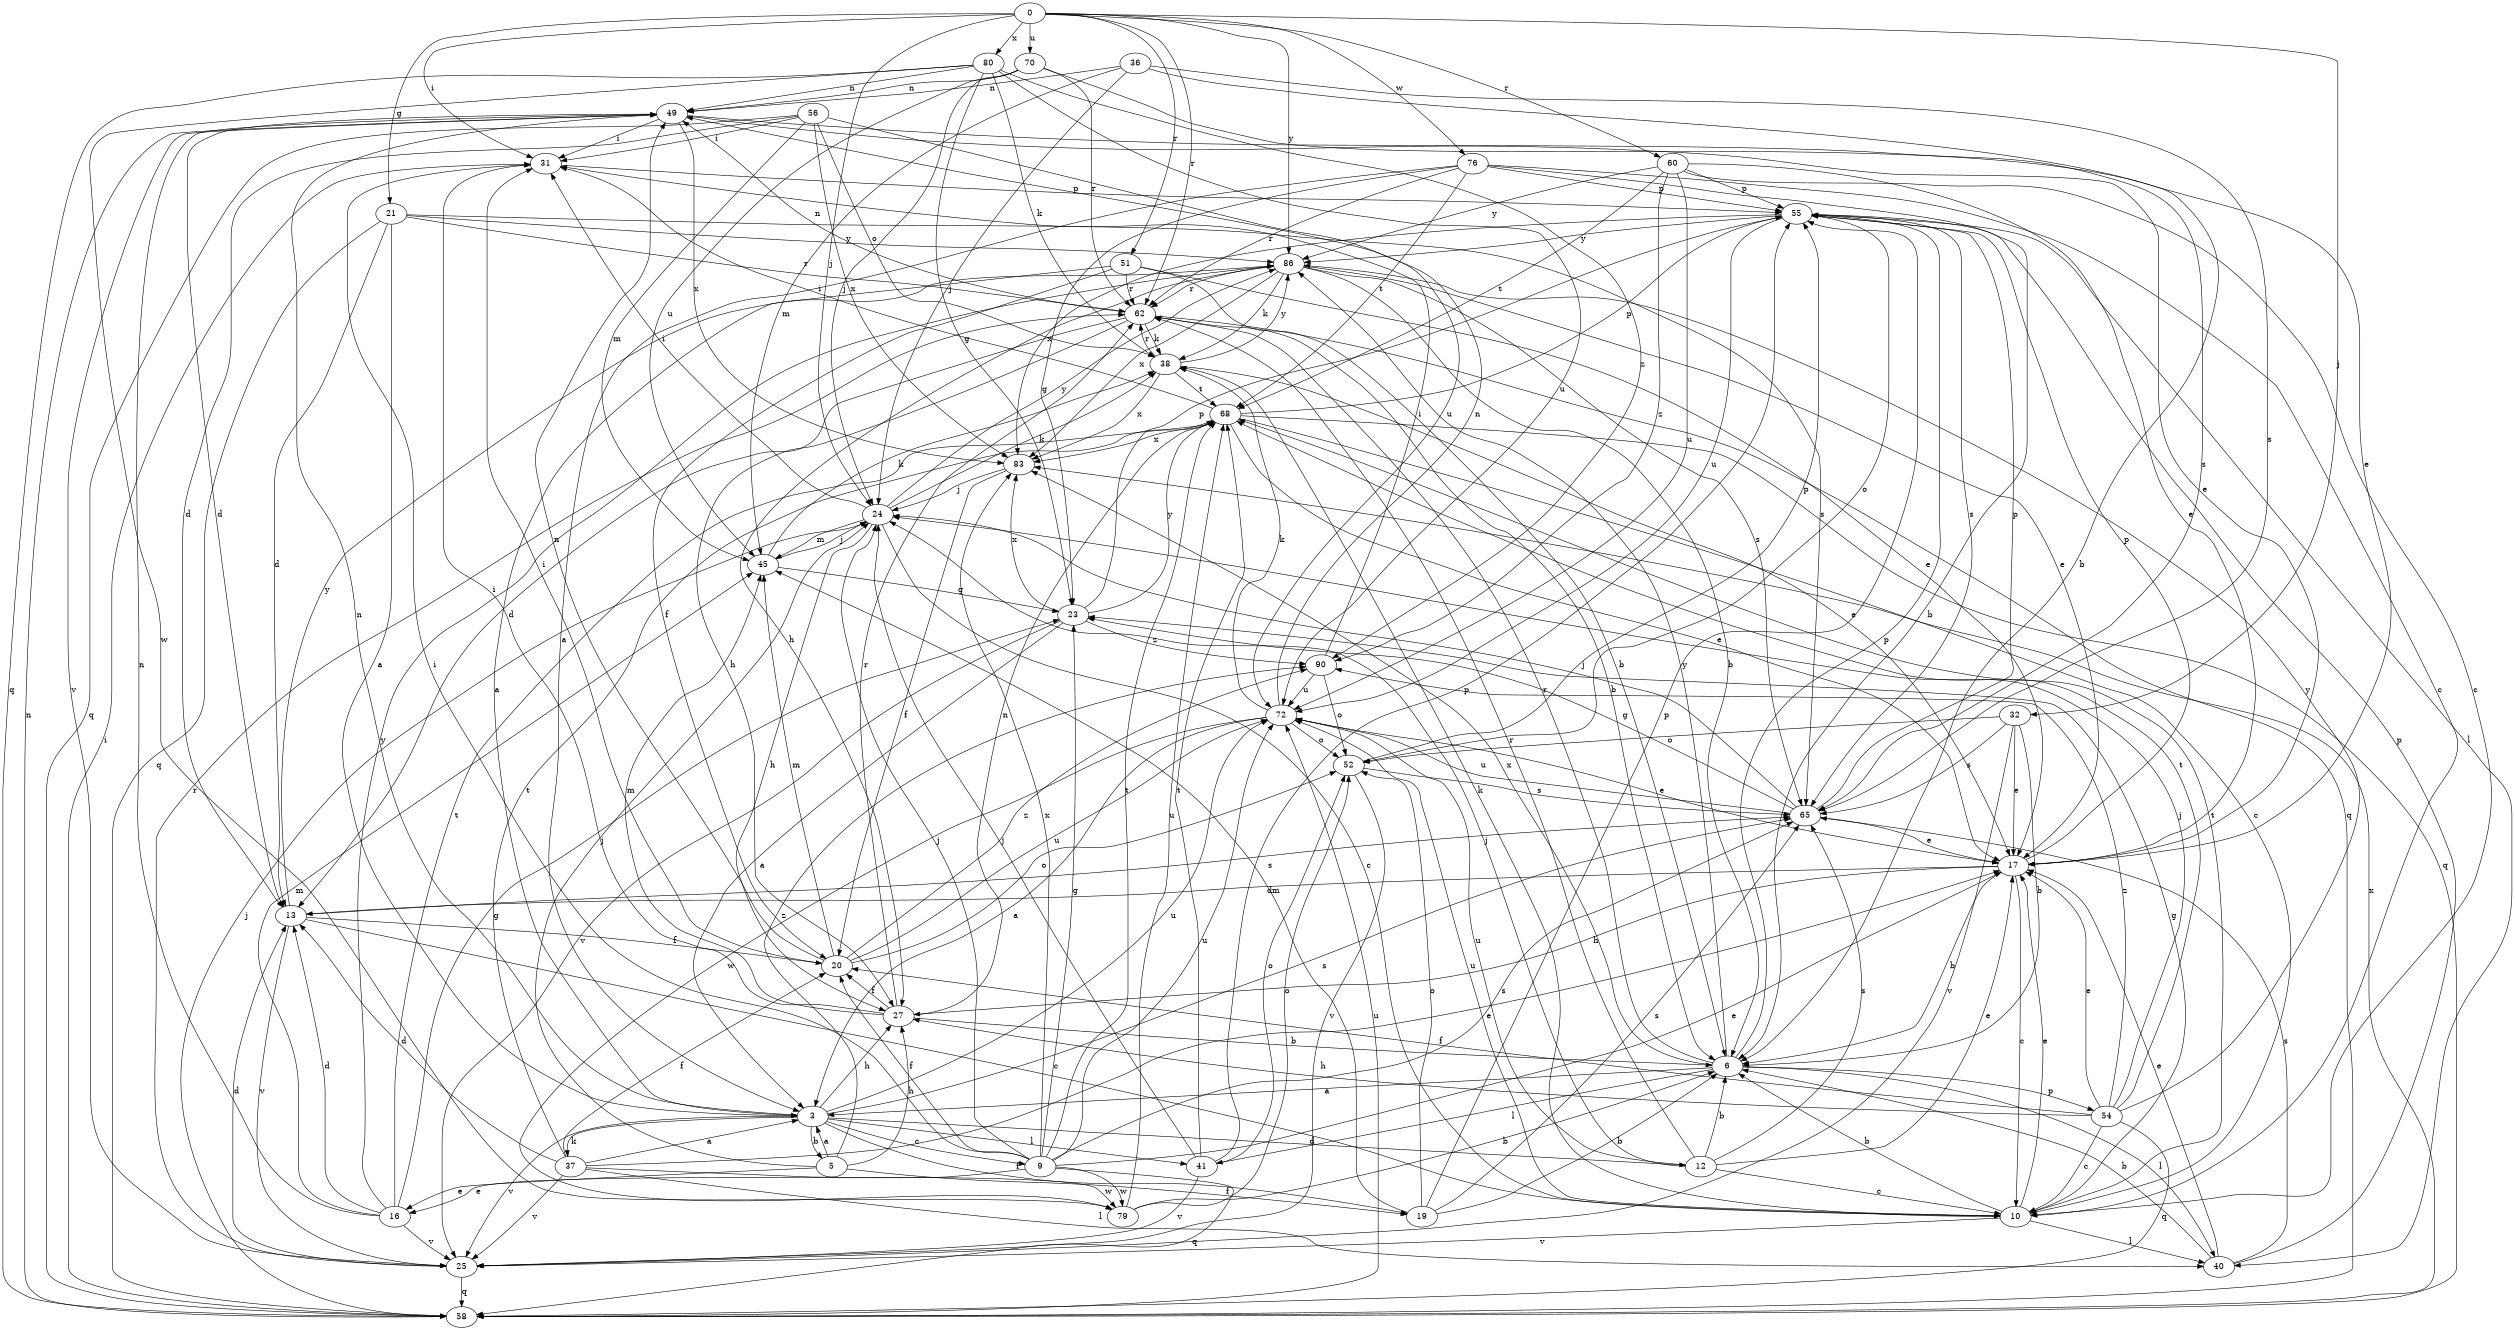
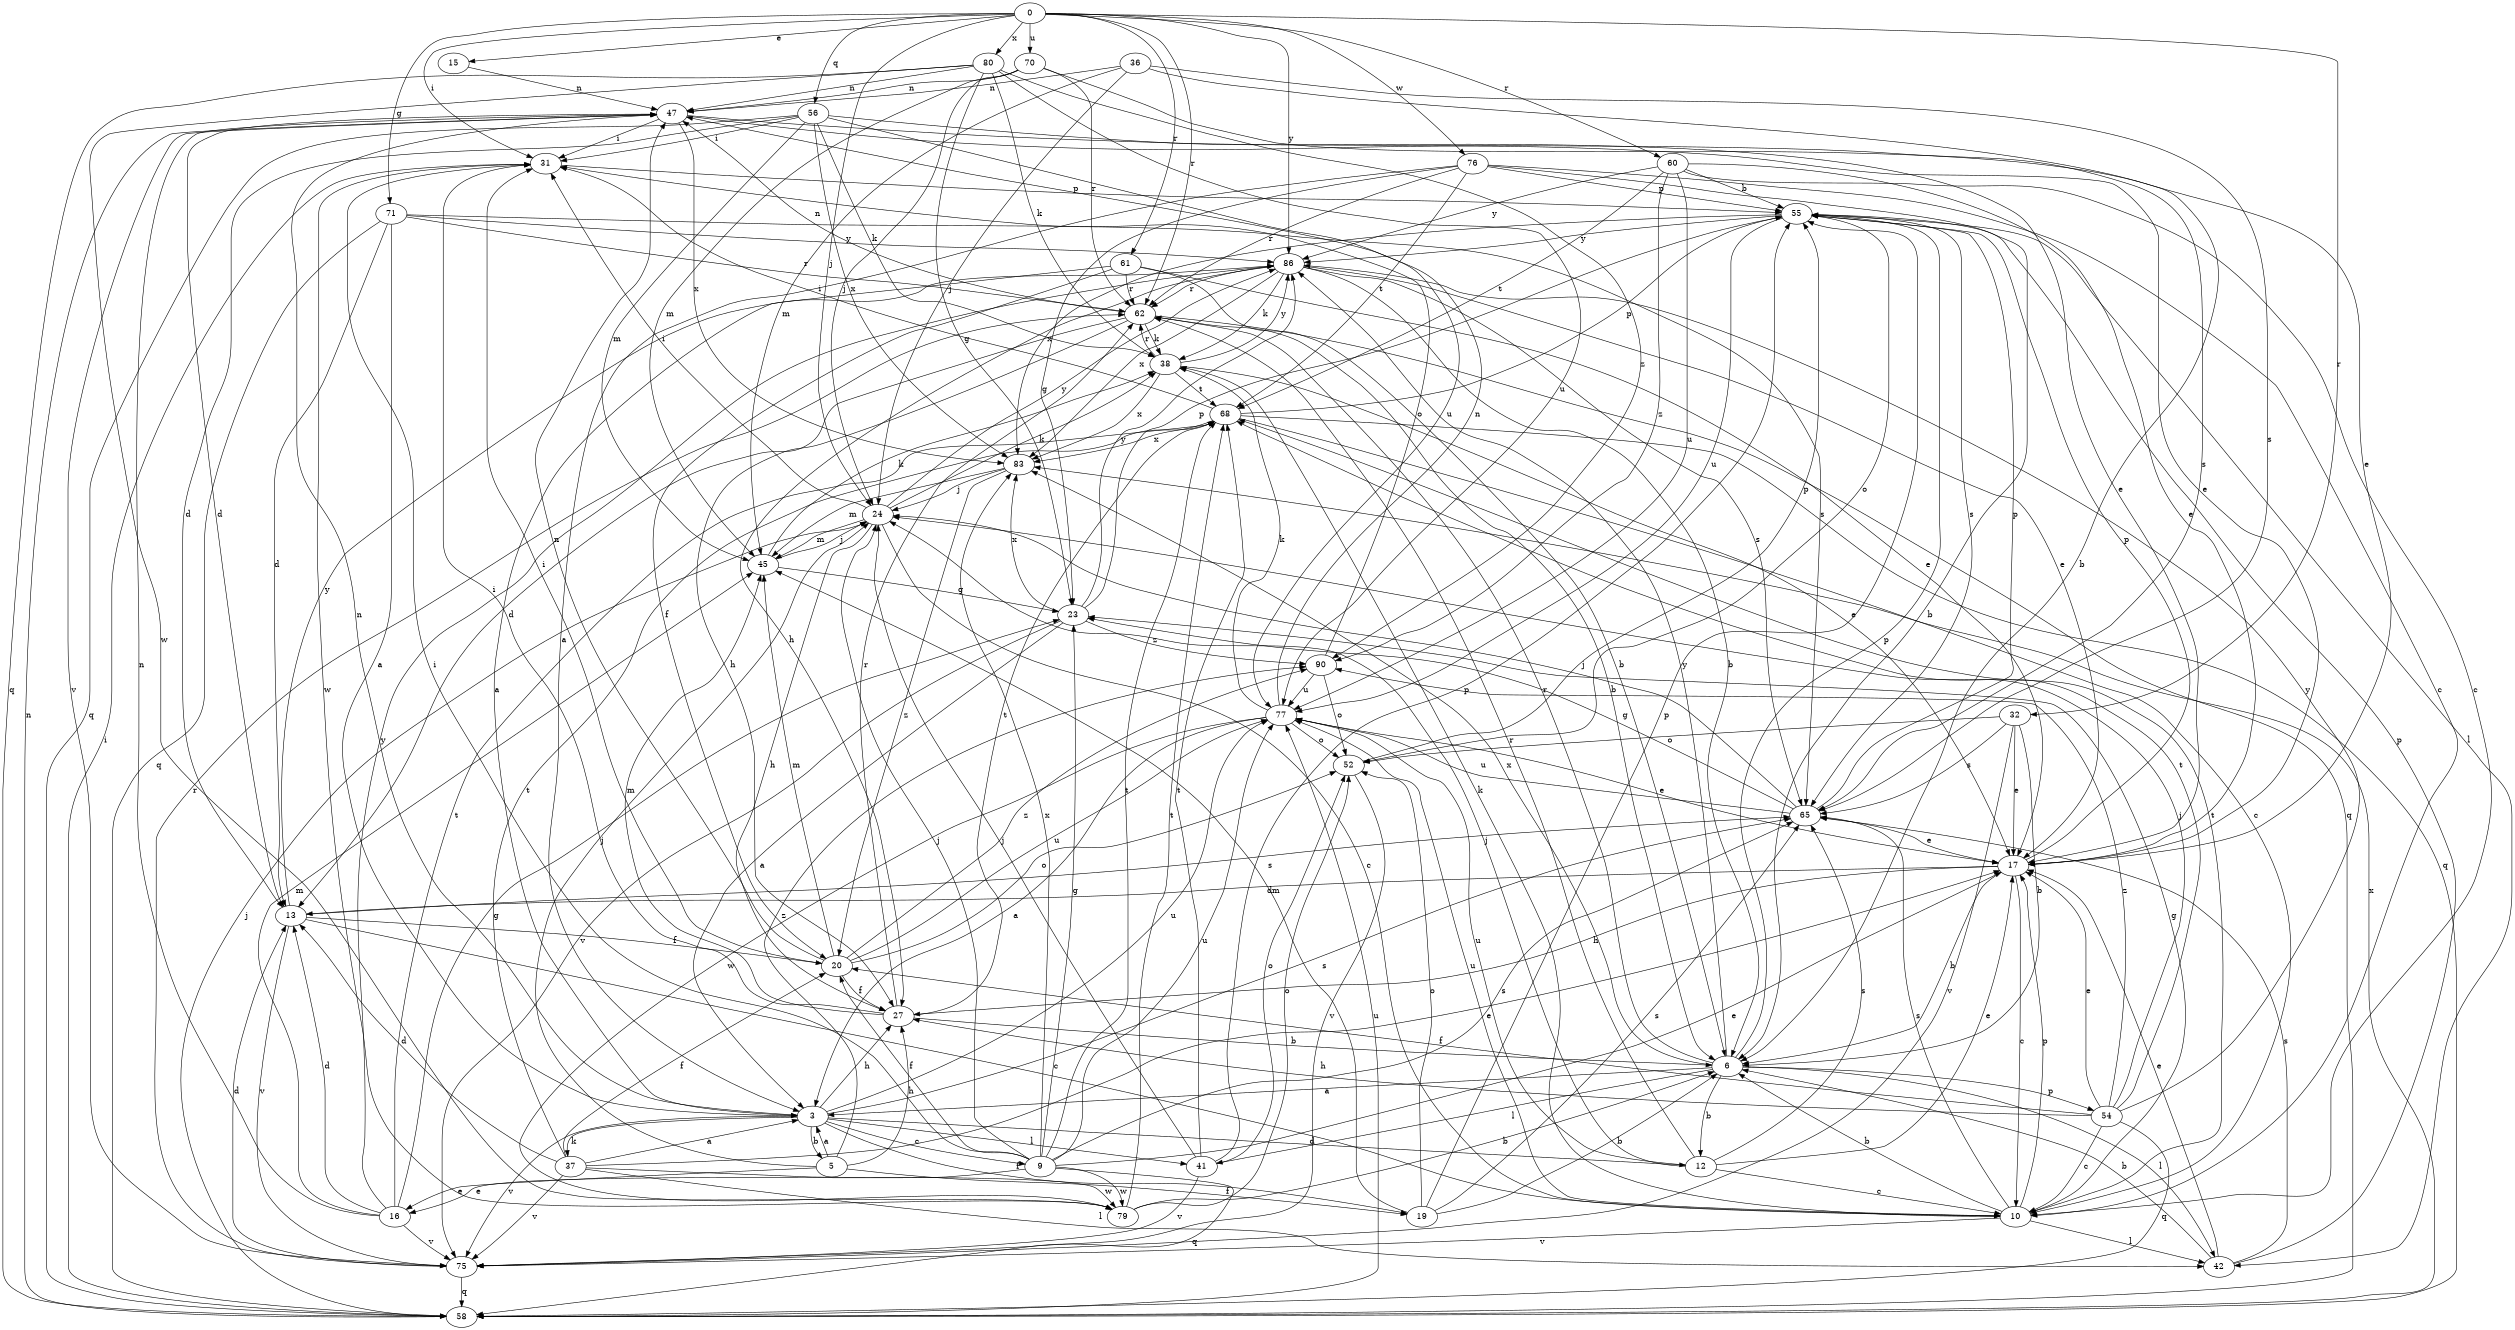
edge "0" -> "56": added, label "q"
node "15": added
node "49": label "49" -> "47"
edge "60" -> "55": label "p" -> "b"
node "21": label "21" -> "71"
edge "56" -> "38": label "o" -> "k"
node "51": label "51" -> "61"
edge "70" -> "45": label "u" -> "m"
edge "0" -> "32": label "j" -> "r"
edge "90" -> "31": label "i" -> "o"
edge "83" -> "45": added, label "m"
edge "23" -> "68": now "23" -> "86"
edge "68" -> "17": now "56" -> "17"
edge "83" -> "20": label "f" -> "z"
edge "27" -> "68": label "n" -> "t"
node "72": label "72" -> "77"
edge "52" -> "65": now "10" -> "65"
edge "79" -> "68": label "u" -> "t"
edge "31" -> "79": added, label "w"
edge "27" -> "20": reversed
edge "10" -> "17": label "e" -> "p"
edge "12" -> "6": reversed
node "25": label "25" -> "75"
node "40": label "40" -> "42"
